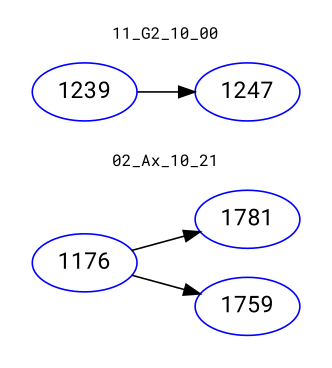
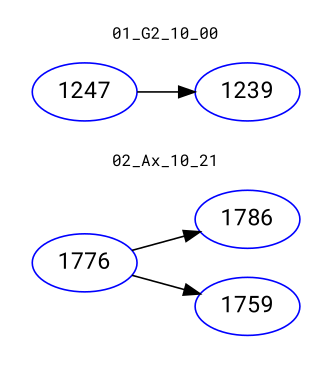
cluster "11_G2_10_00": label "11_G2_10_00" -> "01_G2_10_00"
edge "1239" -> "1247": reversed
node "1781": label "1781" -> "1786"
node "1176": label "1176" -> "1776"
